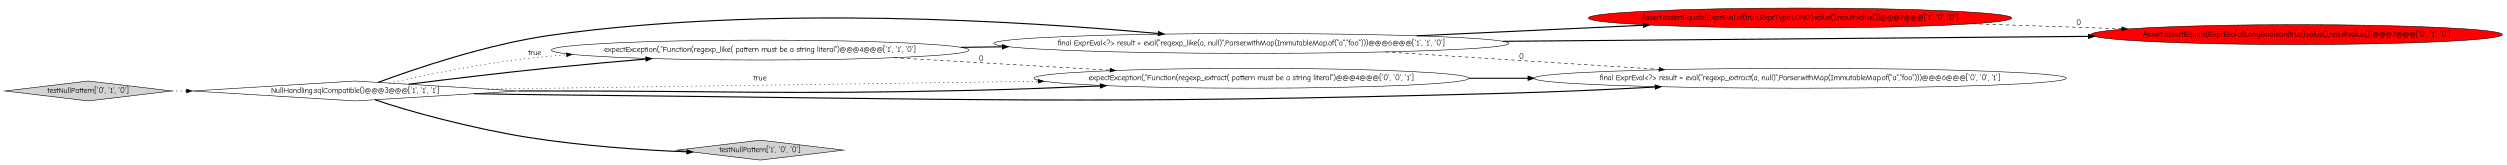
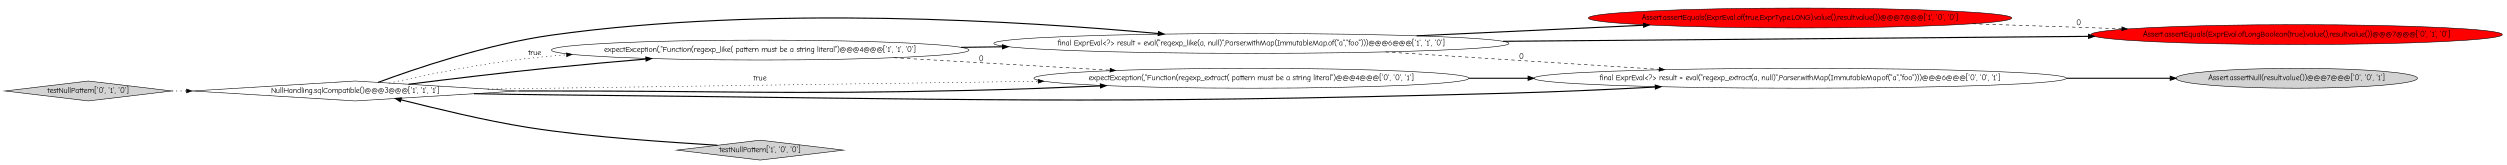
node "Assert.assertNull(result.value())@@@7@@@['0', '0', '1']": added
edge "NullHandling.sqlCompatible()@@@3@@@['1', '1', '1']" -> "testNullPattern['1', '0', '0']": reversed
